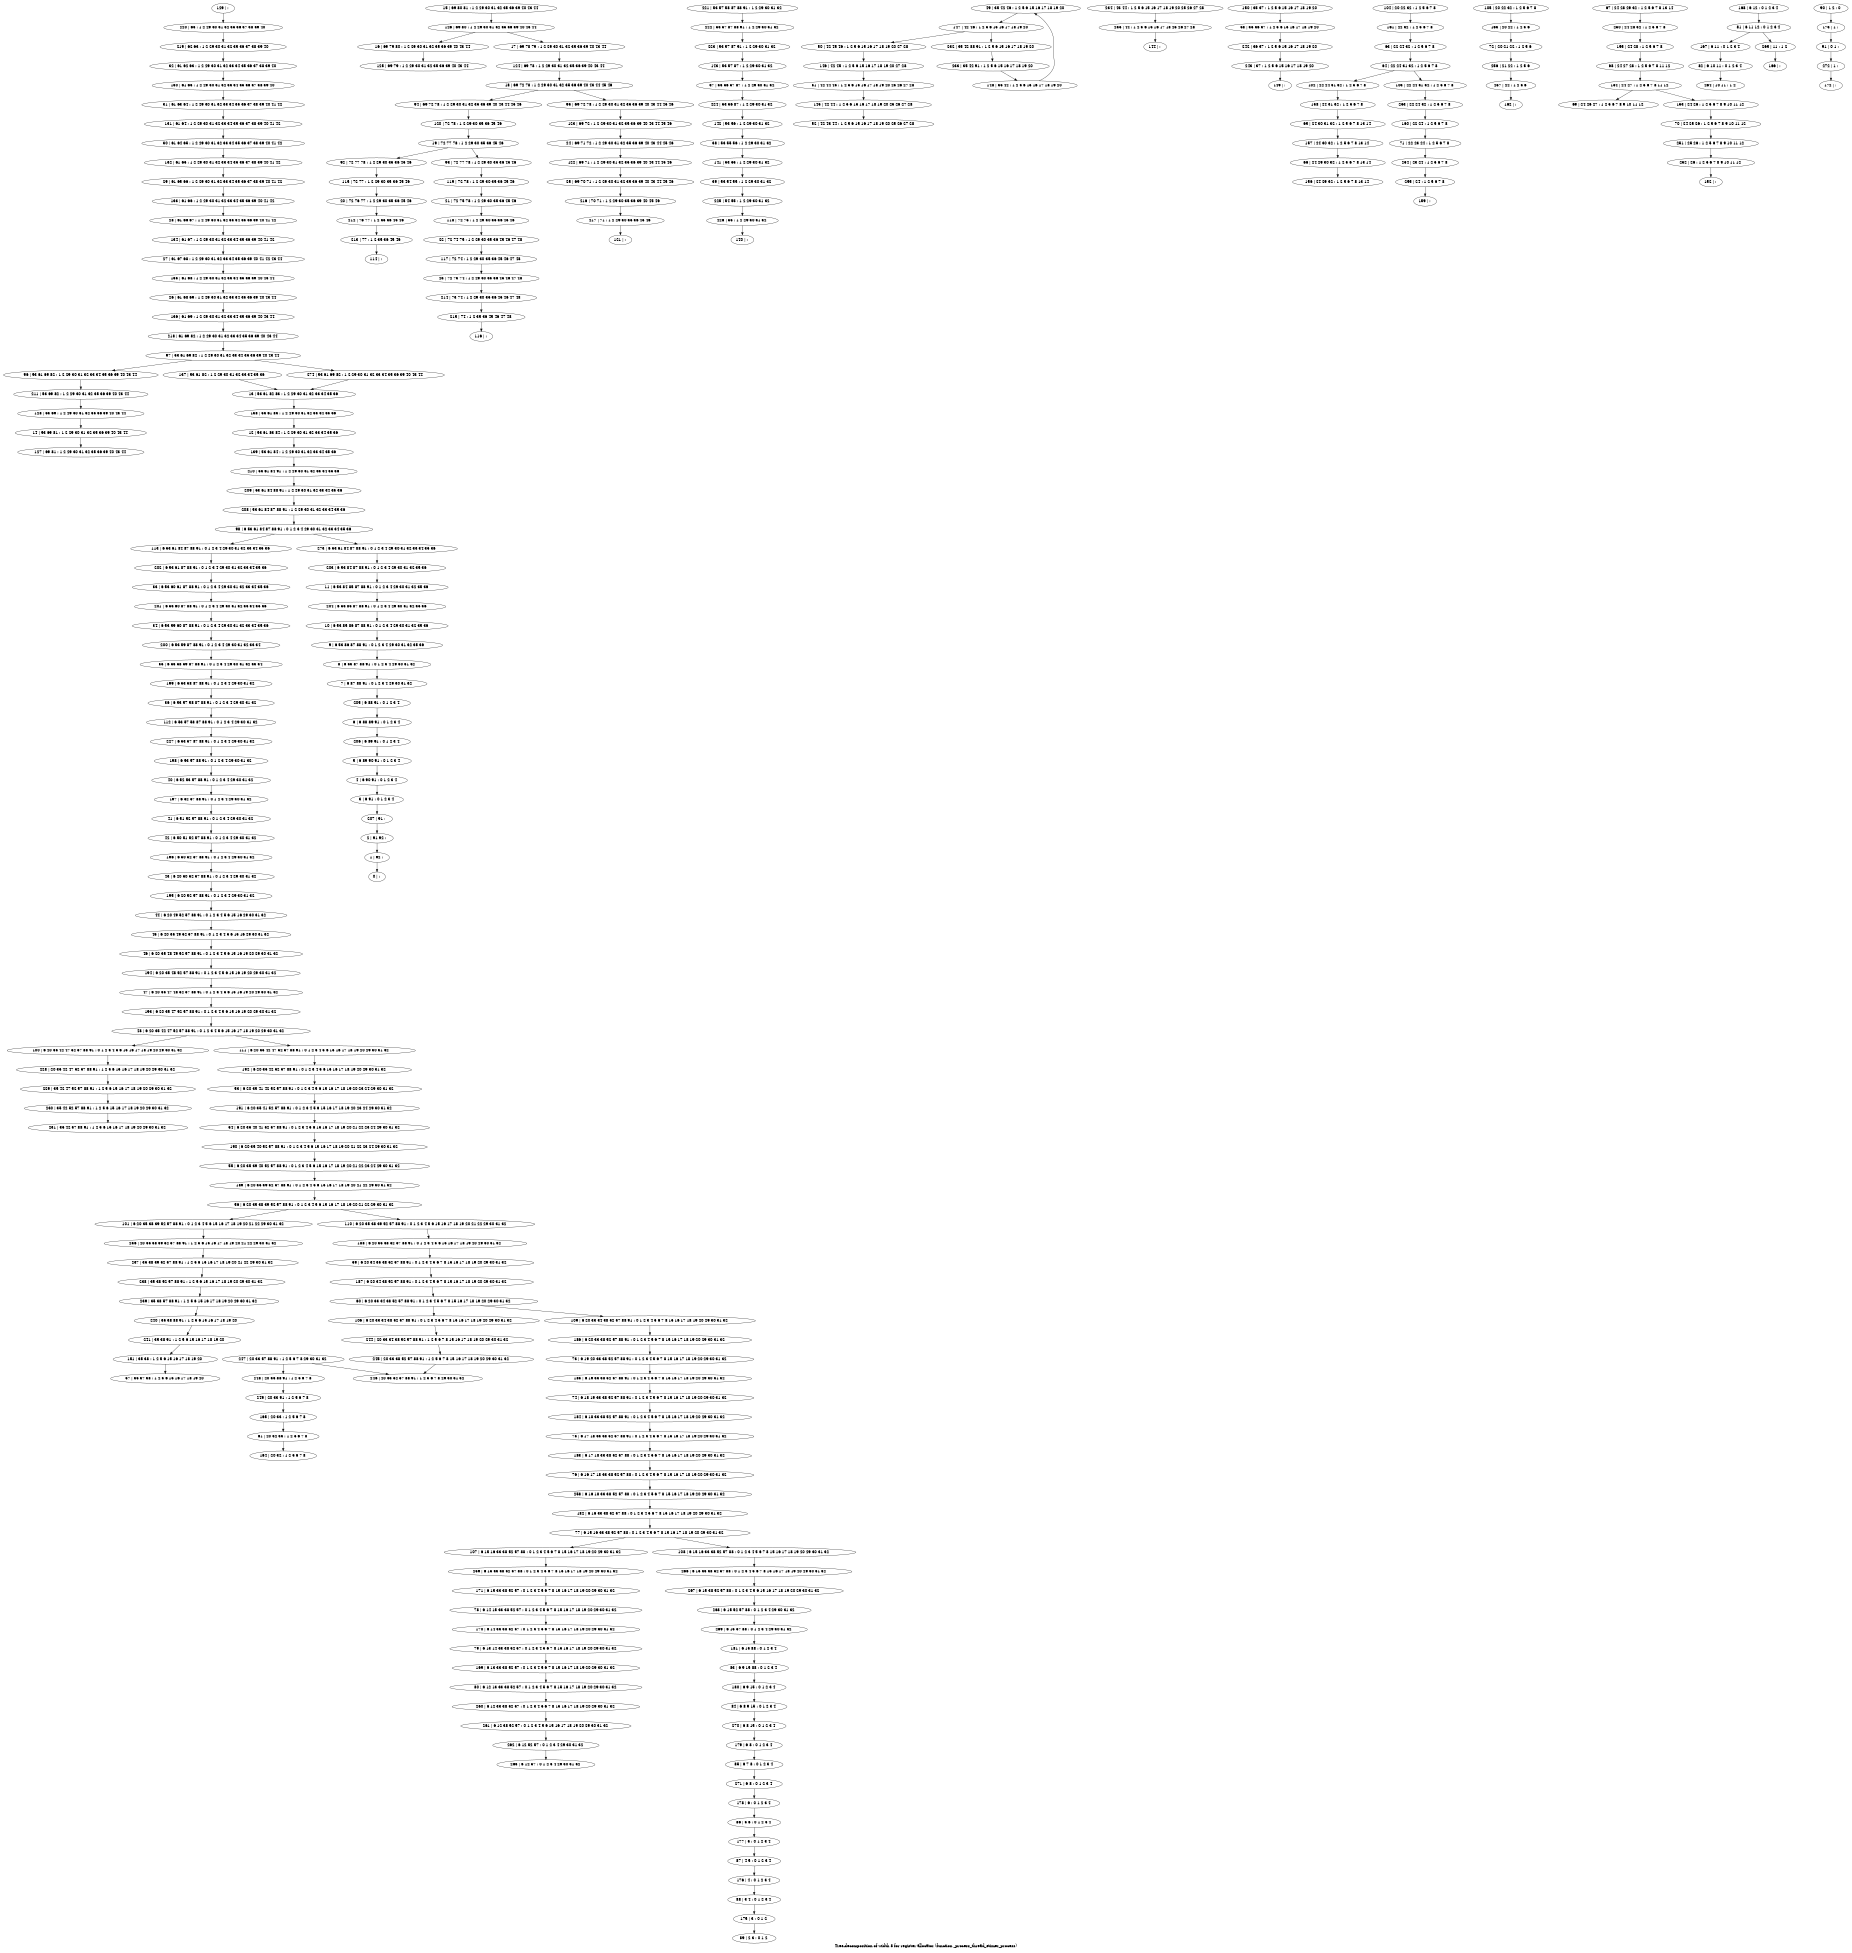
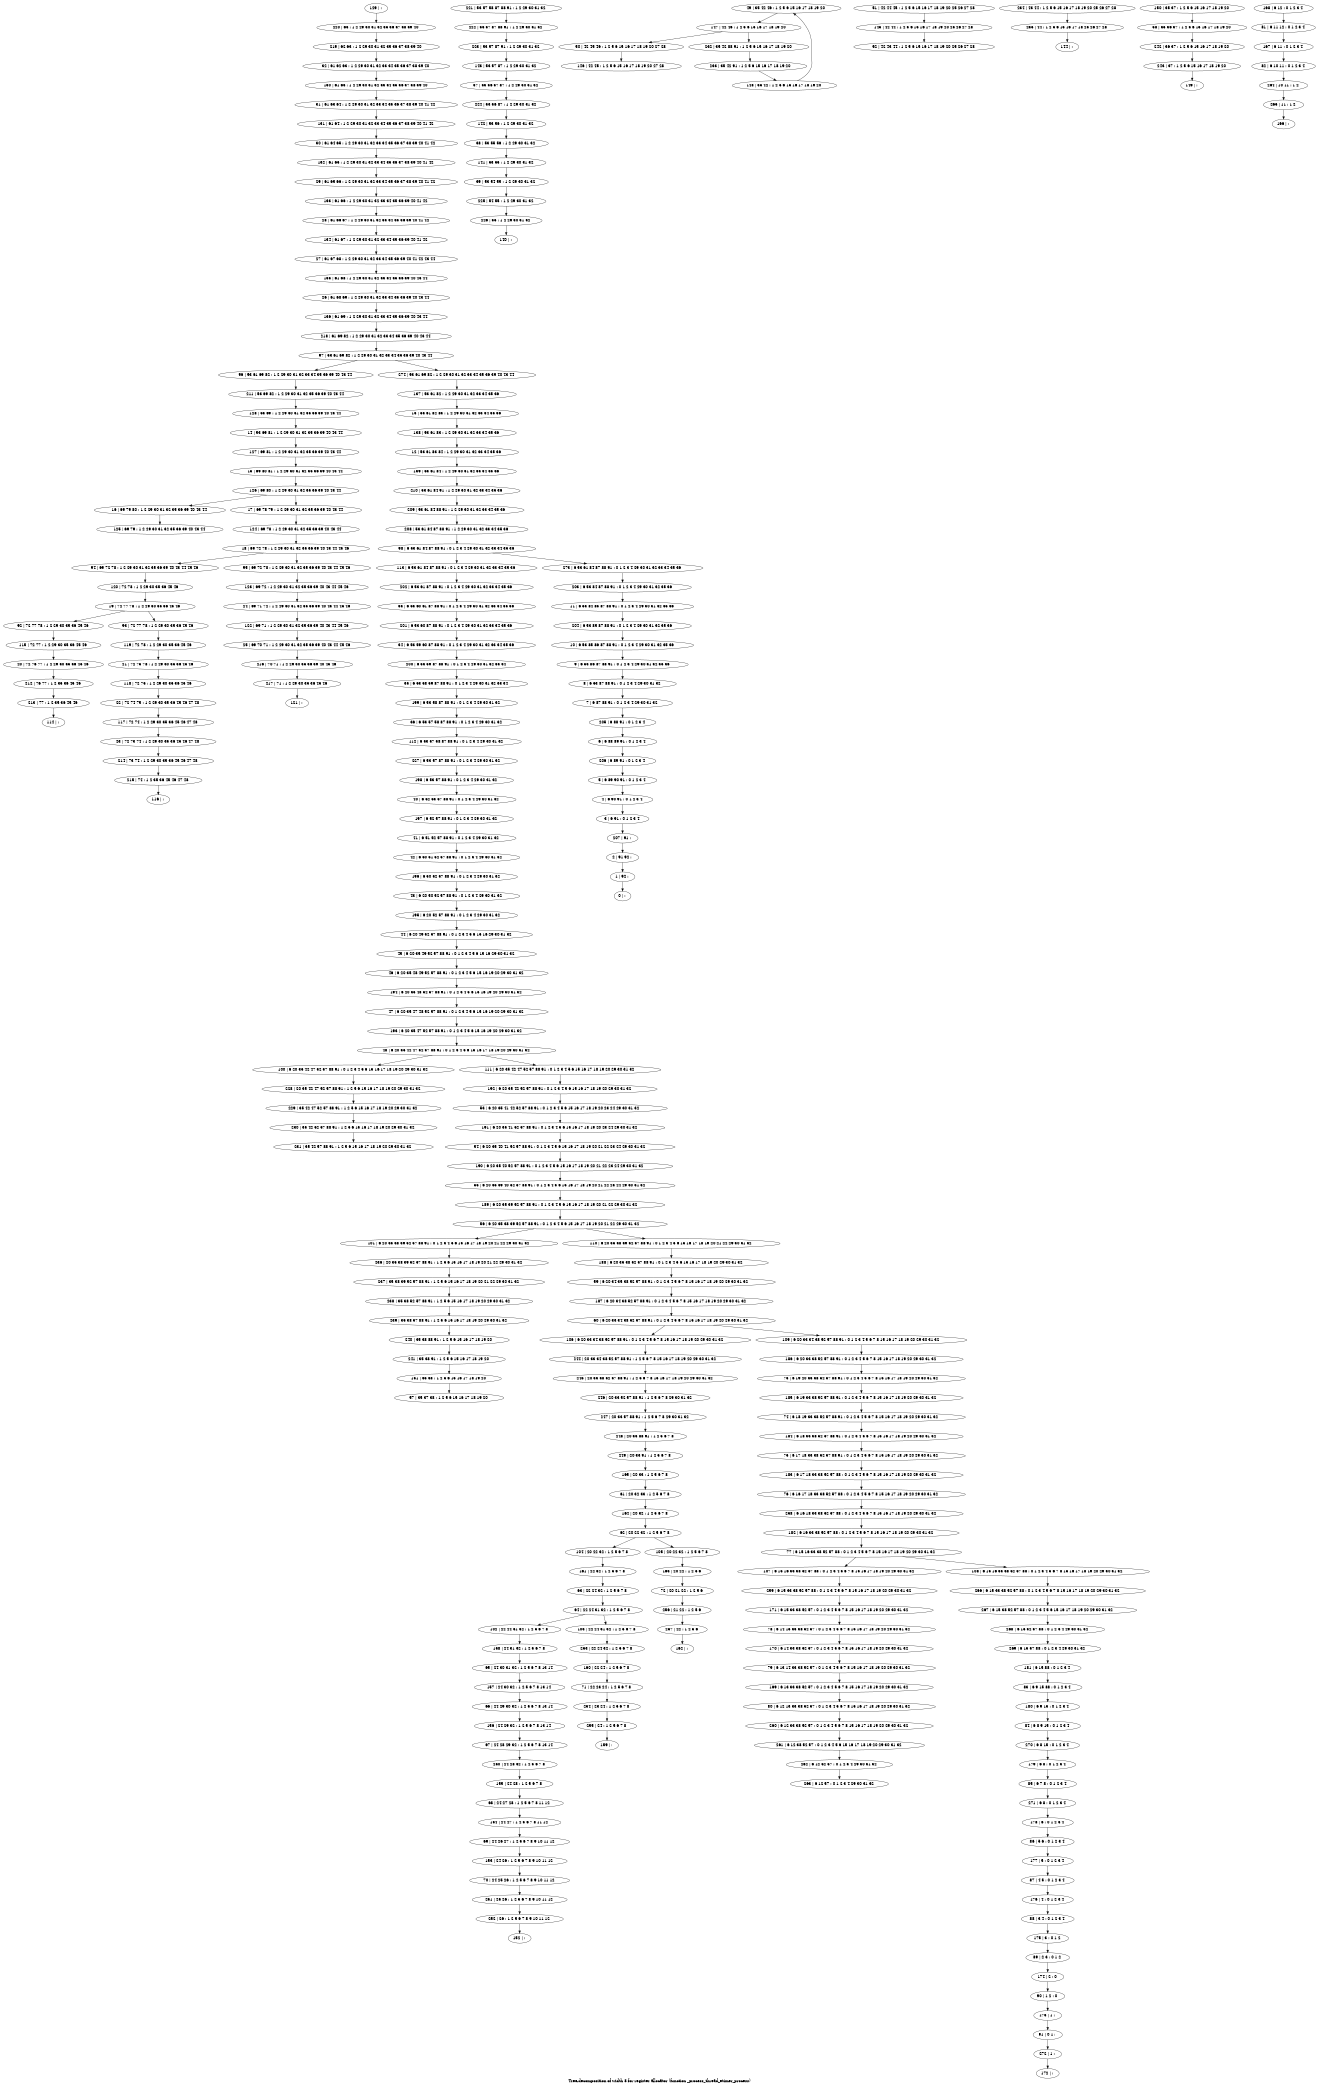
edge "81 | 6 11 12 : 0 1 2 3 4" -> "265 | 11 : 1 2": now "264 | 10 11 : 1 2" -> "265 | 11 : 1 2"
edge "146 | 42 45 : 1 2 5 6 15 16 17 18 19 20 27 28" -> "51 | 42 44 45 : 1 2 5 6 15 16 17 18 19 20 25 26 27 28": removed
edge "154 | 24 27 : 1 2 5 6 7 8 11 12" -> "153 | 24 26 : 1 2 5 6 7 8 9 10 11 12": now "69 | 24 26 27 : 1 2 5 6 7 8 9 10 11 12" -> "153 | 24 26 : 1 2 5 6 7 8 9 10 11 12"
edge "274 | 53 61 69 82 : 1 2 29 30 31 32 33 34 35 36 39 40 43 44" -> "13 | 53 61 82 83 : 1 2 29 30 31 32 33 34 35 36": now "274 | 53 61 69 82 : 1 2 29 30 31 32 33 34 35 36 39 40 43 44" -> "137 | 53 61 82 : 1 2 29 30 31 32 33 34 35 36"
edge "127 | 69 81 : 1 2 29 30 31 32 35 36 39 40 43 44" -> "15 | 69 80 81 : 1 2 29 30 31 32 35 36 39 40 43 44": added
edge "247 | 20 33 57 88 91 : 1 2 5 6 7 8 29 30 31 32" -> "246 | 20 33 52 57 88 91 : 1 2 5 6 7 8 29 30 31 32": reversed
node "62 | 20 22 32 : 1 2 5 6 7 8": added
edge "156 | 24 29 32 : 1 2 5 6 7 8 13 14" -> "67 | 24 28 29 32 : 1 2 5 6 7 8 13 14": added
node "174 | 2 : 0": added
